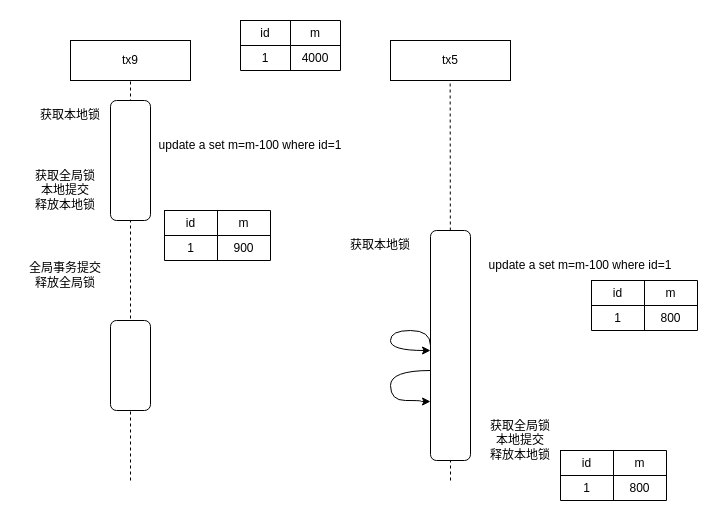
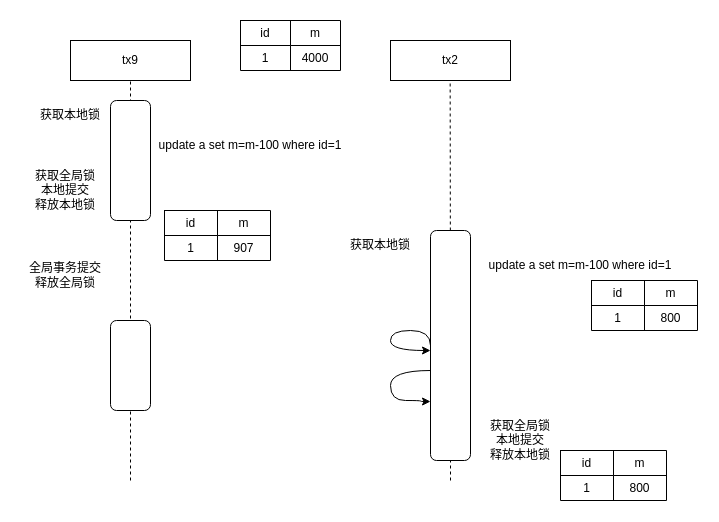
node "tx5": label "tx5" -> "tx2"
node "900": label "900" -> "907"
